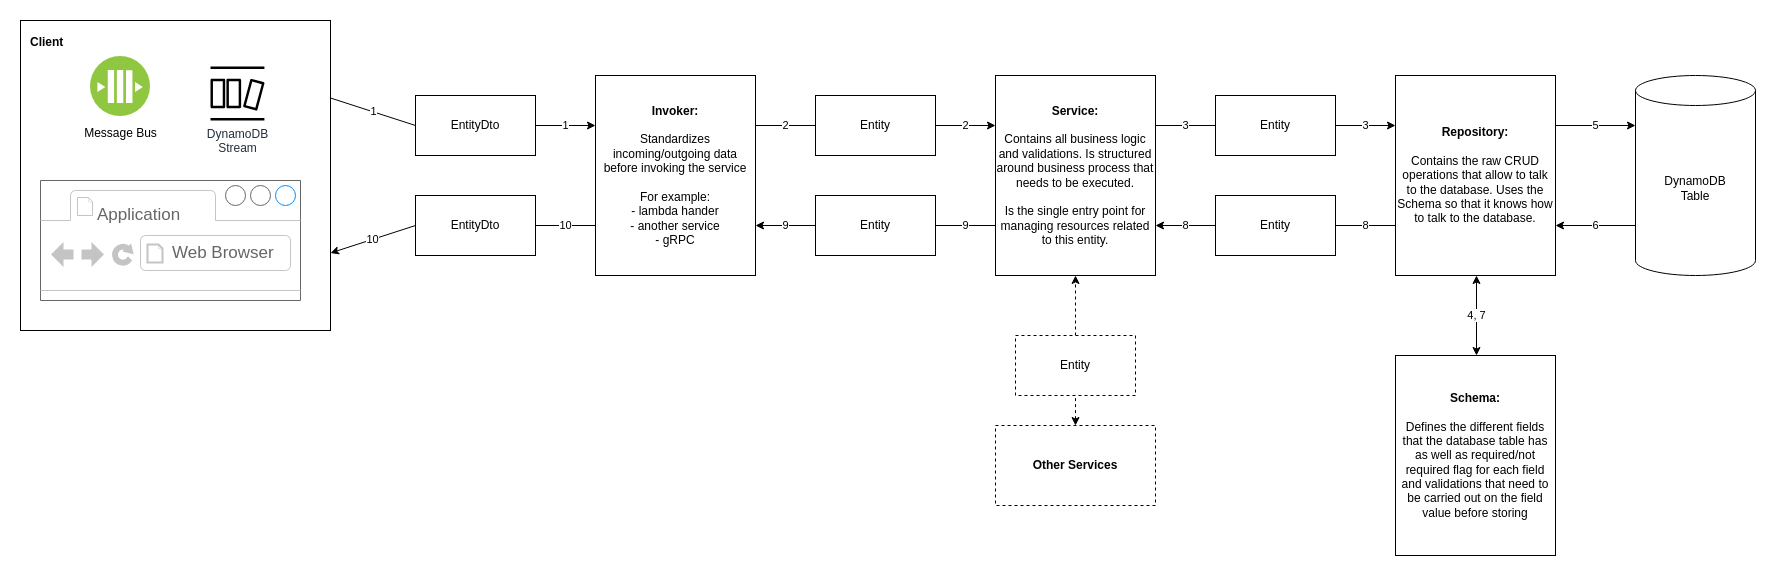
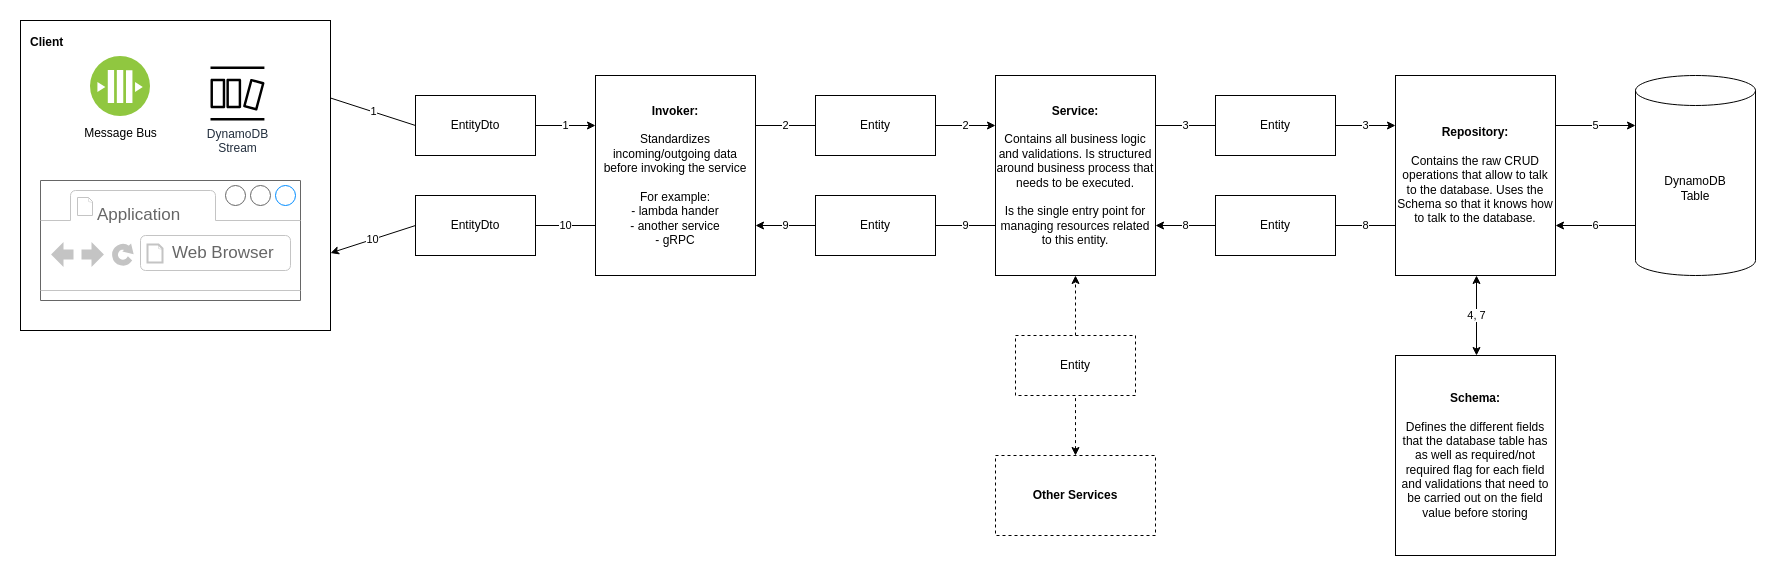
node "Other Services": moved (1076, 466) -> (1076, 496)
